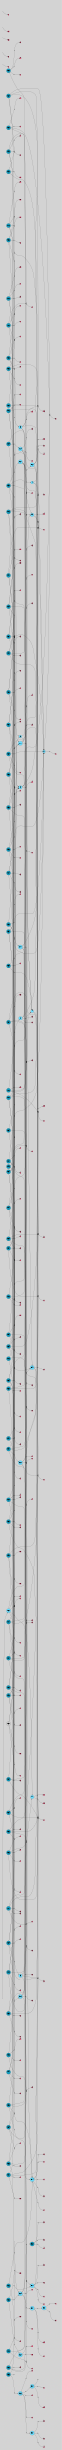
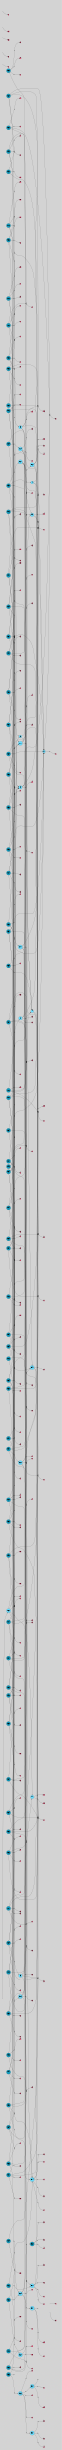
node "T250": fillcolor #cccccc -> #1199bb
node "T379": added
node "T331": removed
